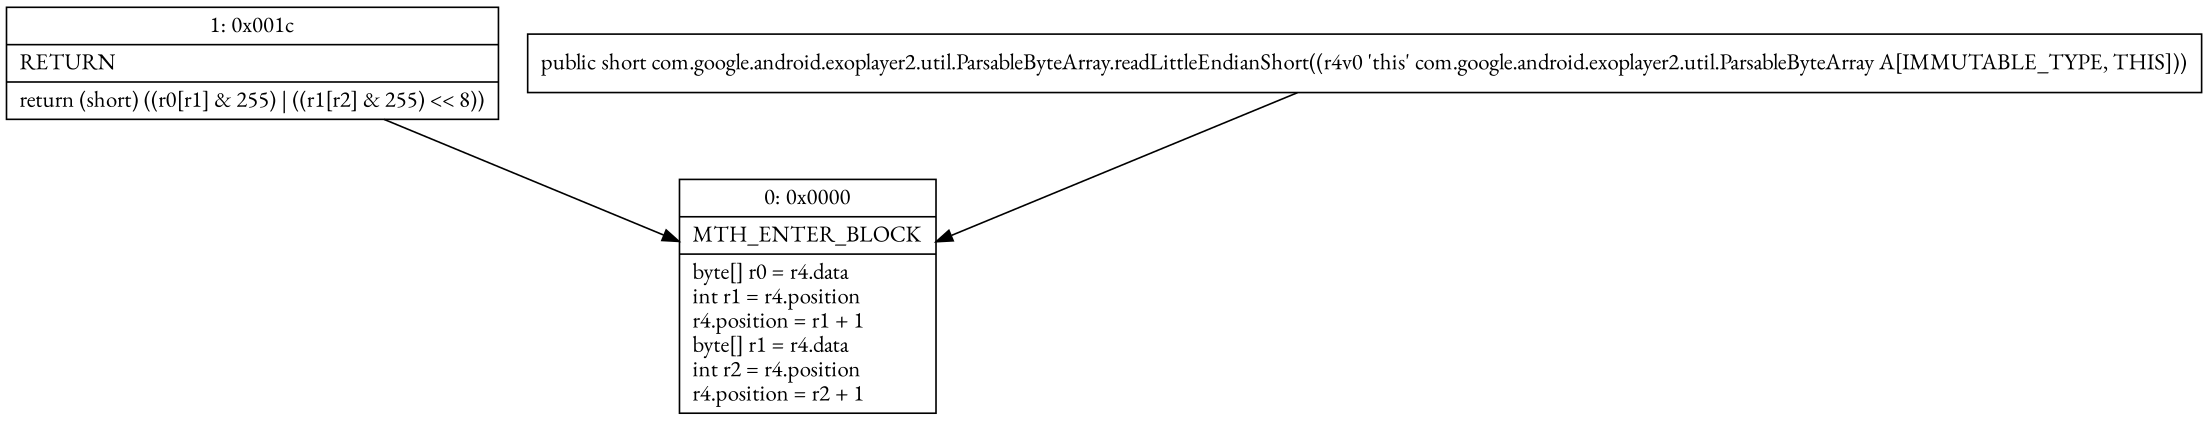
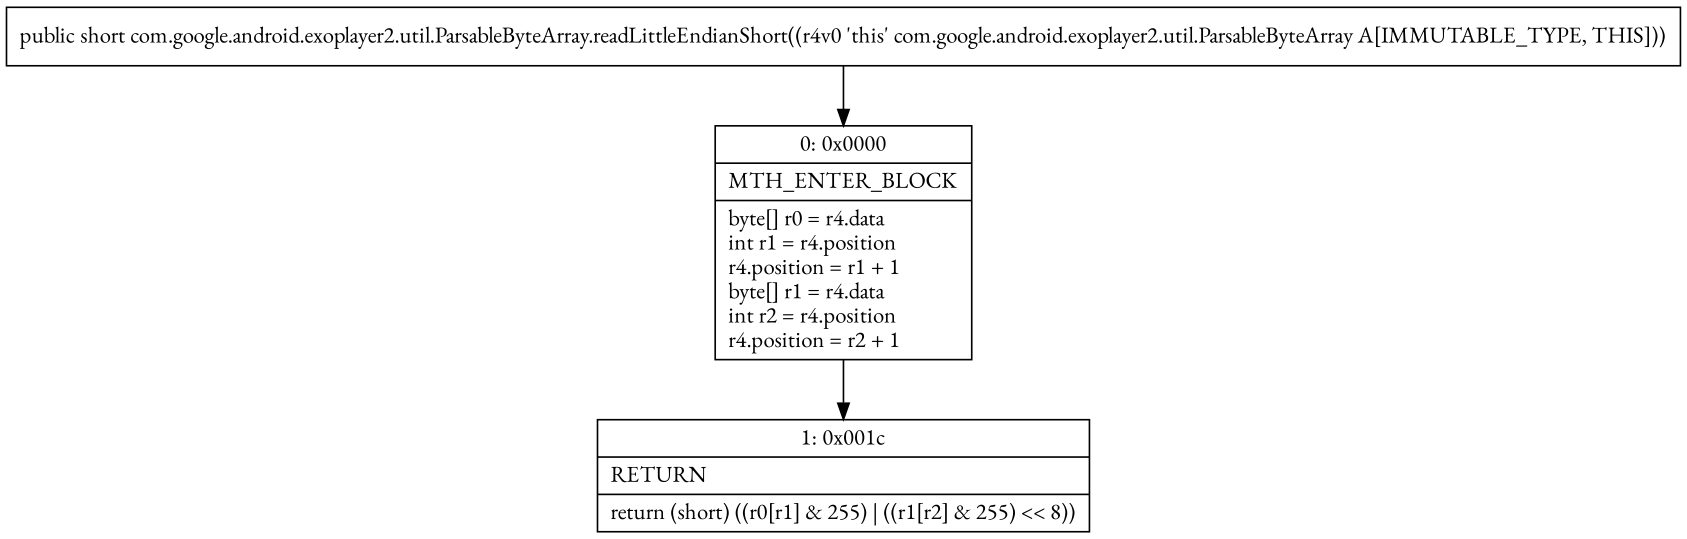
edge "1: 0x001c" -> "0: 0x0000": reversed
